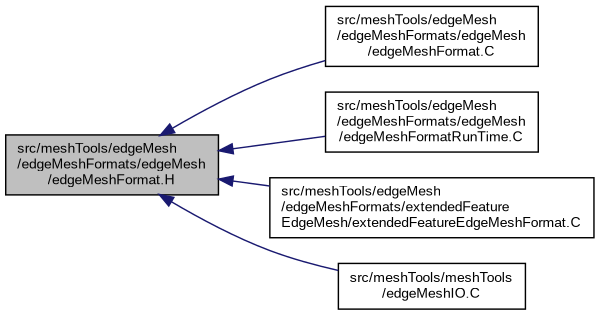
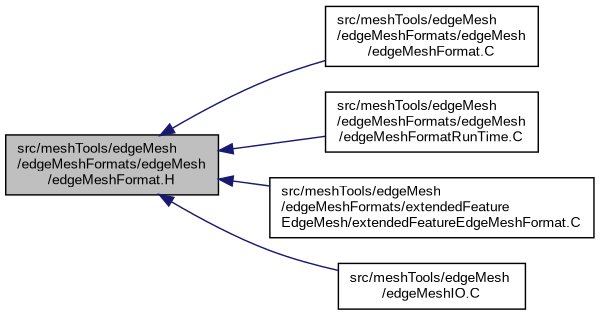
node "src/meshTools/meshTools /edgeMeshIO.C": label "src/meshTools/meshTools /edgeMeshIO.C" -> "src/meshTools/edgeMesh /edgeMeshIO.C"
